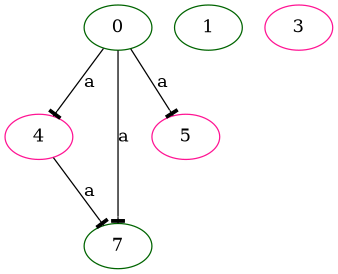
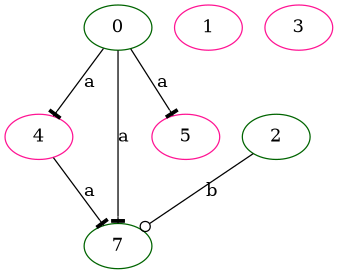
node "1": color darkgreen -> deeppink
node "2": added
